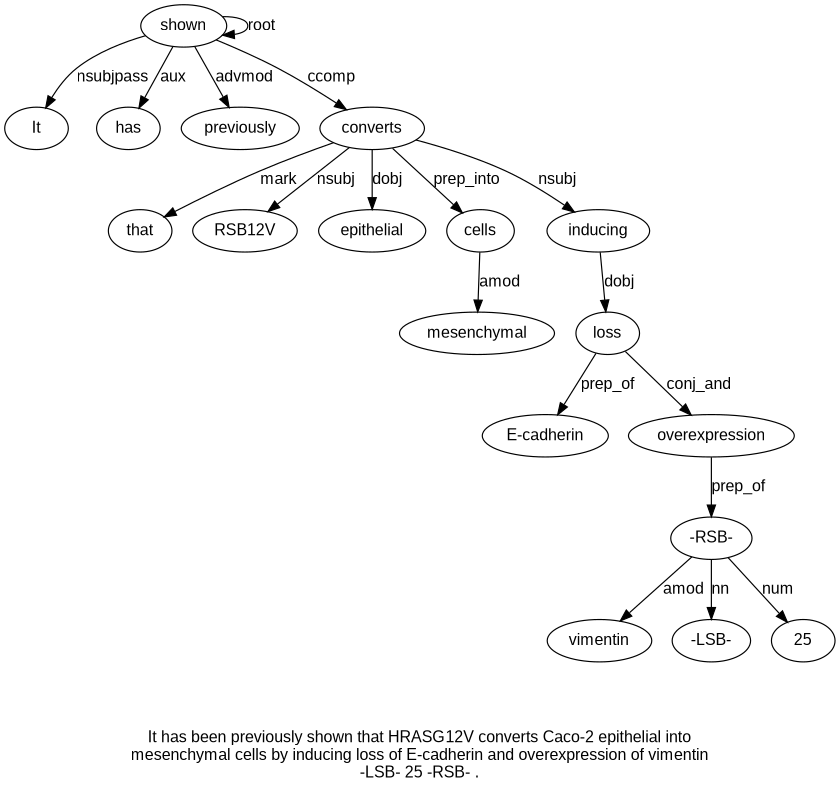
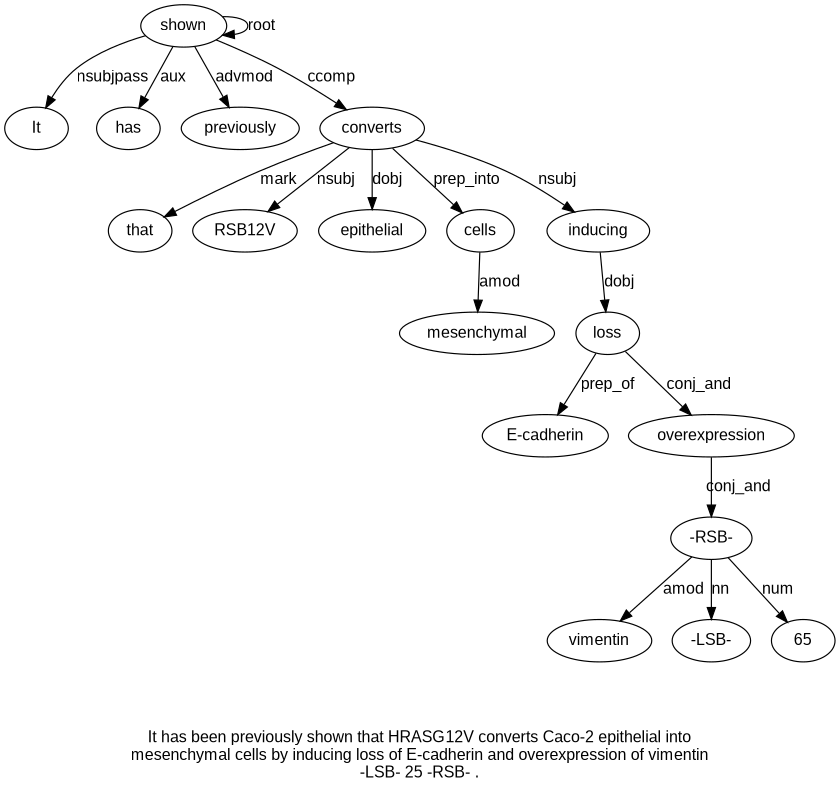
edge "overexpression" -> "-RSB-": label "prep_of" -> "conj_and"
node "25": label "25" -> "65"
